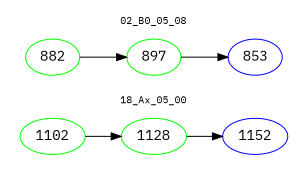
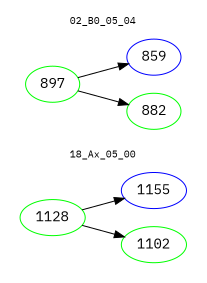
cluster "02_B0_05_08": label "02_B0_05_08" -> "02_B0_05_04"
edge "882" -> "897": reversed
node "853": label "853" -> "859"
edge "1102" -> "1128": reversed
node "1152": label "1152" -> "1155"
